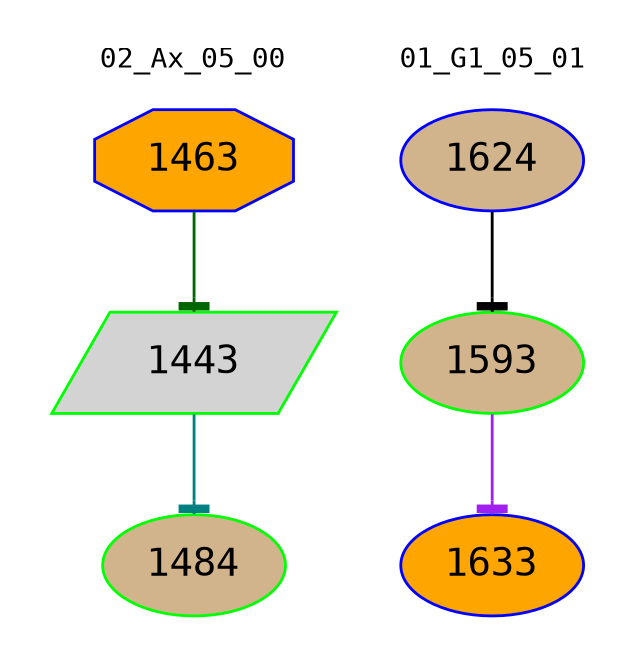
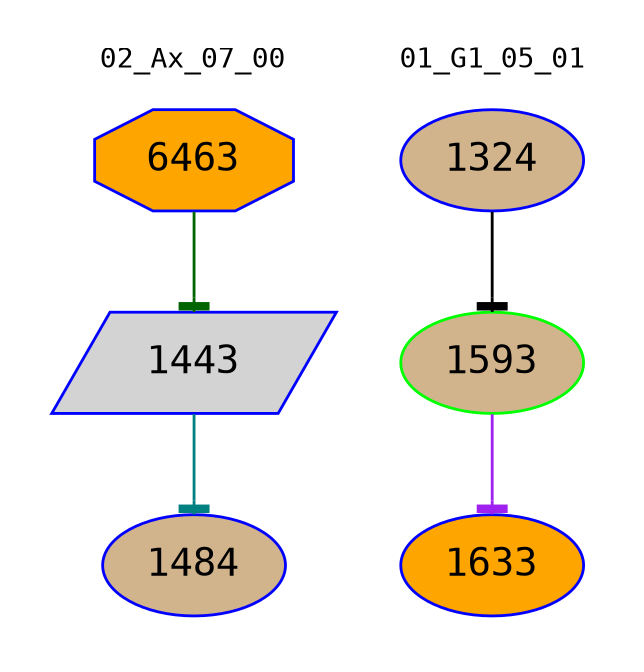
cluster "02_Ax_05_00": label "02_Ax_05_00" -> "02_Ax_07_00"
node "1463": label "1463" -> "6463"
node "1624": label "1624" -> "1324"
node "1443": color green -> blue
node "1484": color green -> blue
